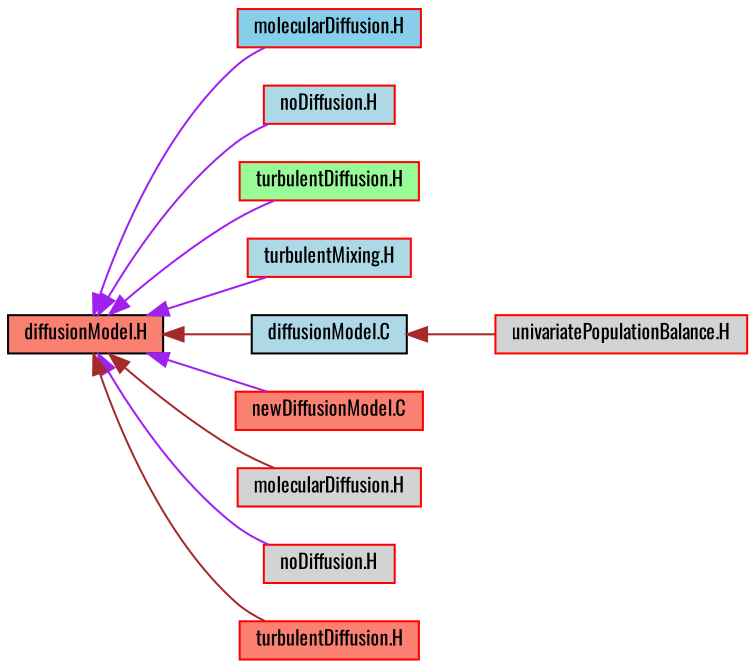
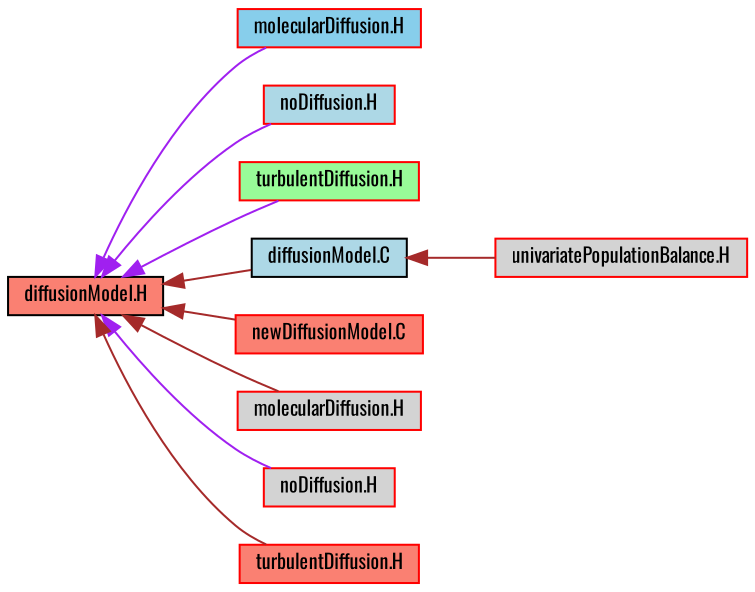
node "turbulentMixing.H": removed
edge "newDiffusionModel.C" -> "diffusionModel.H": color purple -> brown
